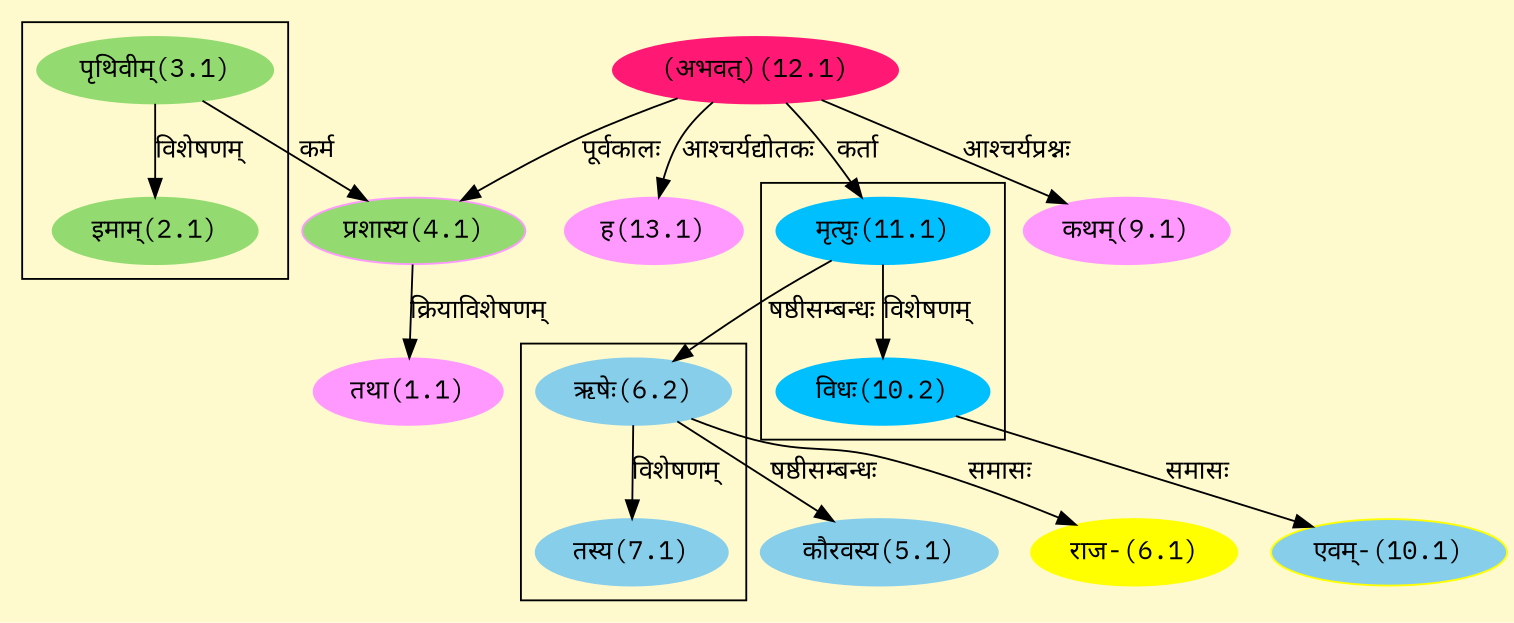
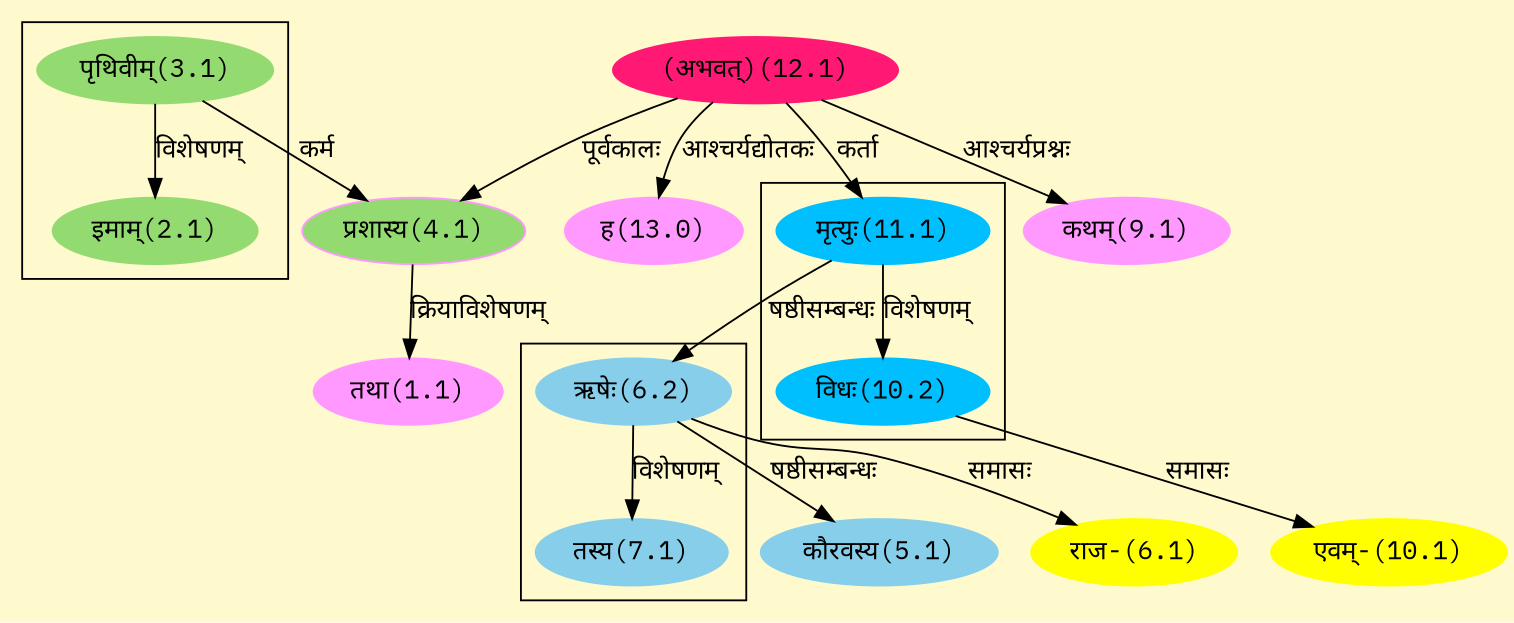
node "ह(13.1)": label "ह(13.1)" -> "ह(13.0)"
node "एवम्-(10.1)": fillcolor #87ceeb -> #ffff00
